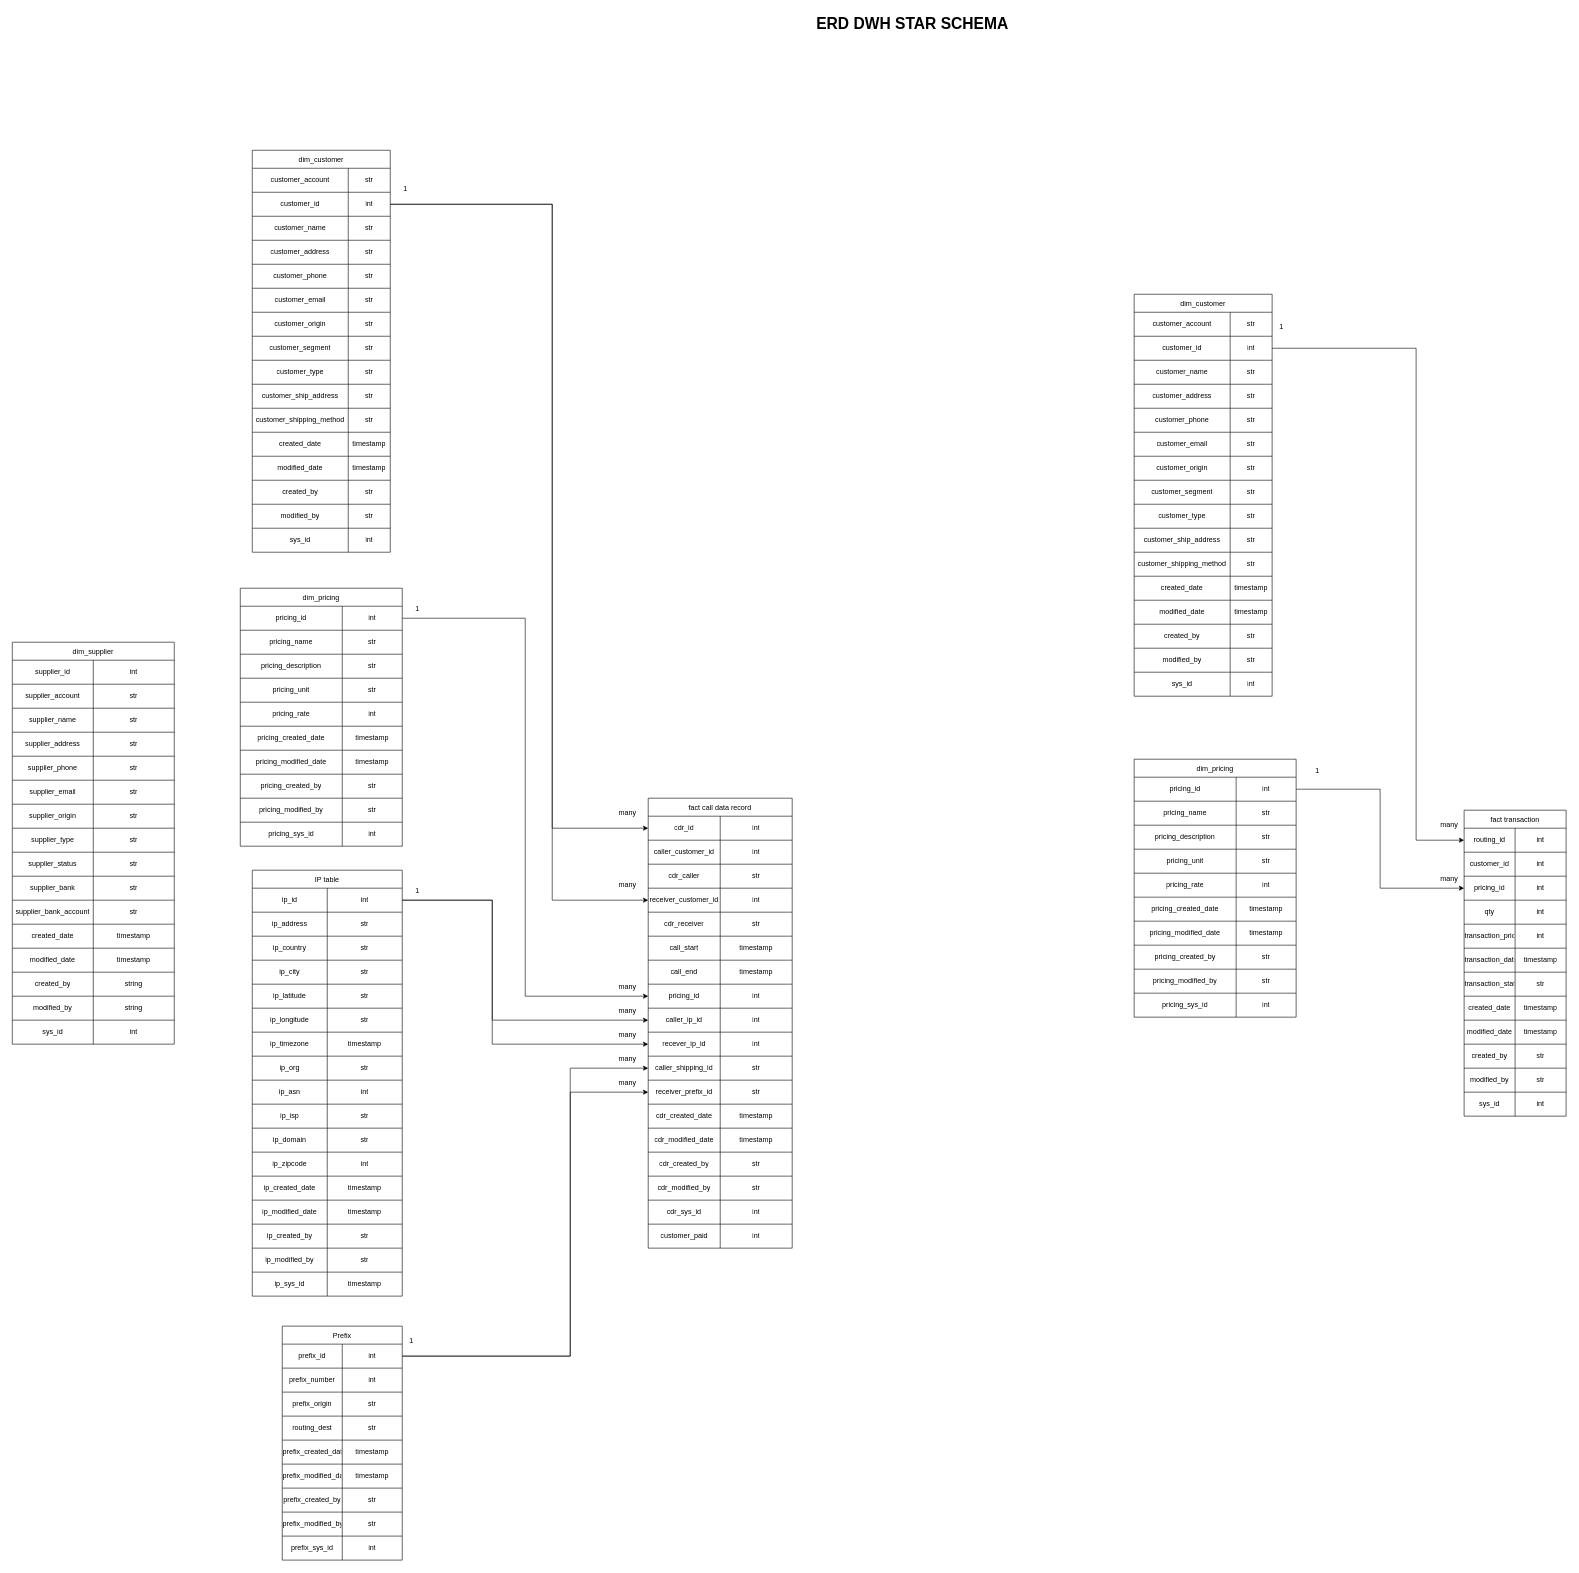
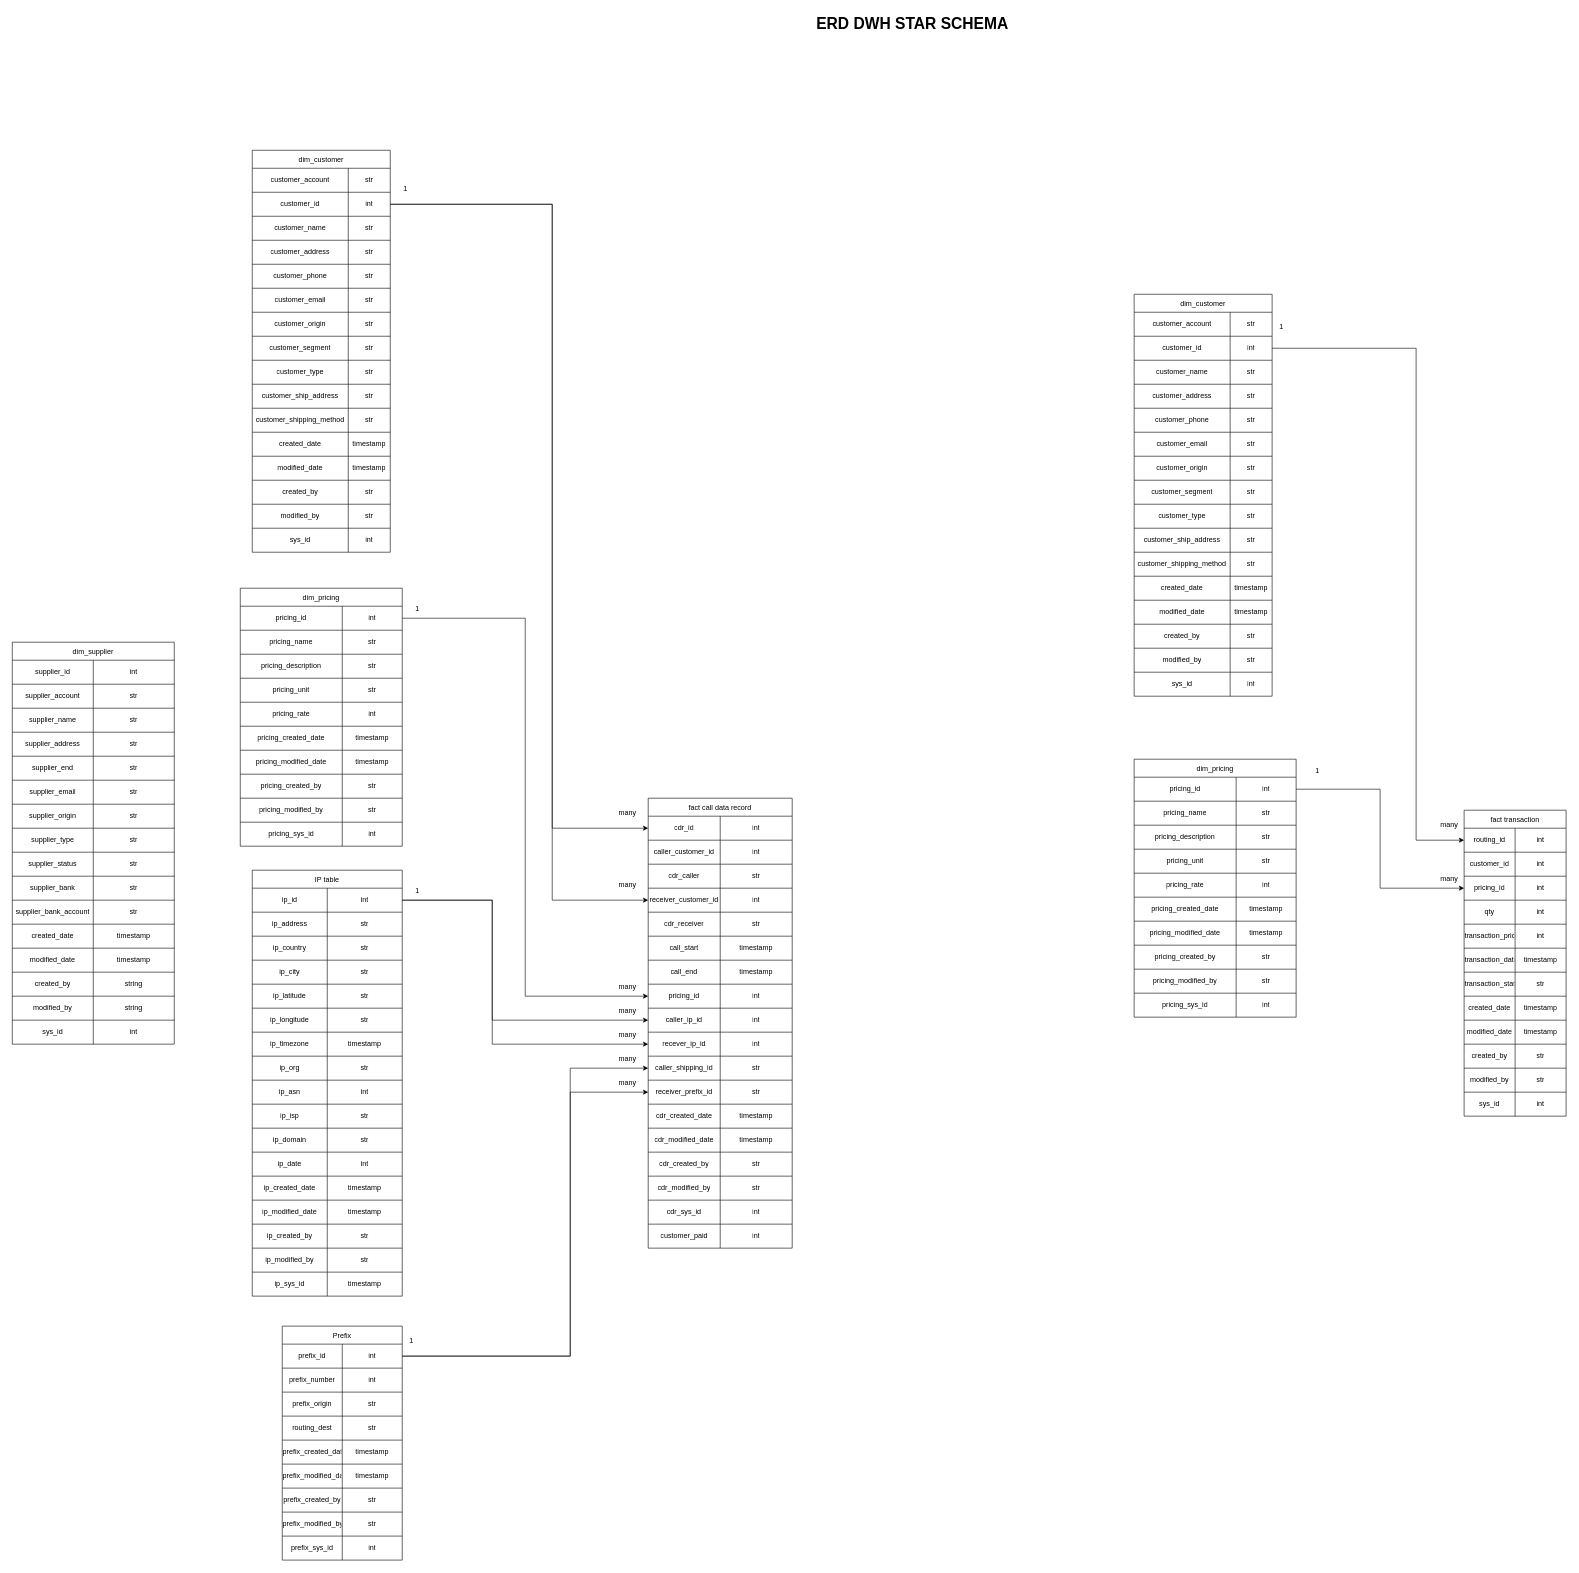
node "supplier_phone": label "supplier_phone" -> "supplier_end"
node "ip_zipcode": label "ip_zipcode" -> "ip_date"
